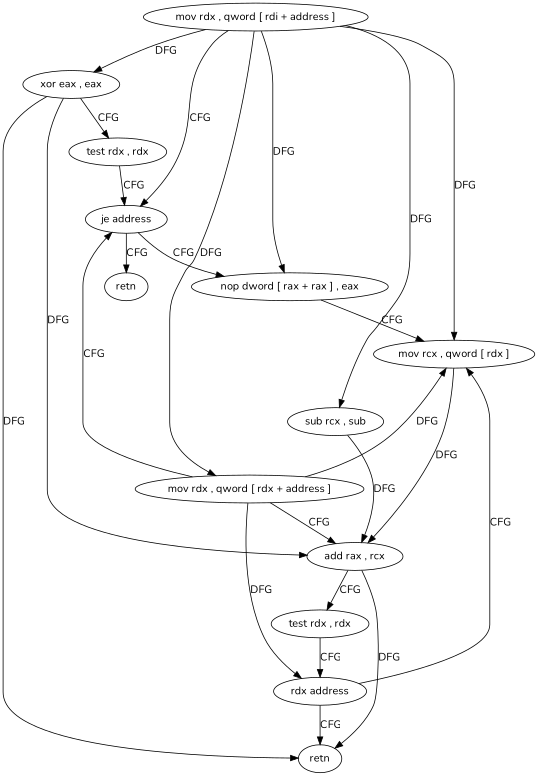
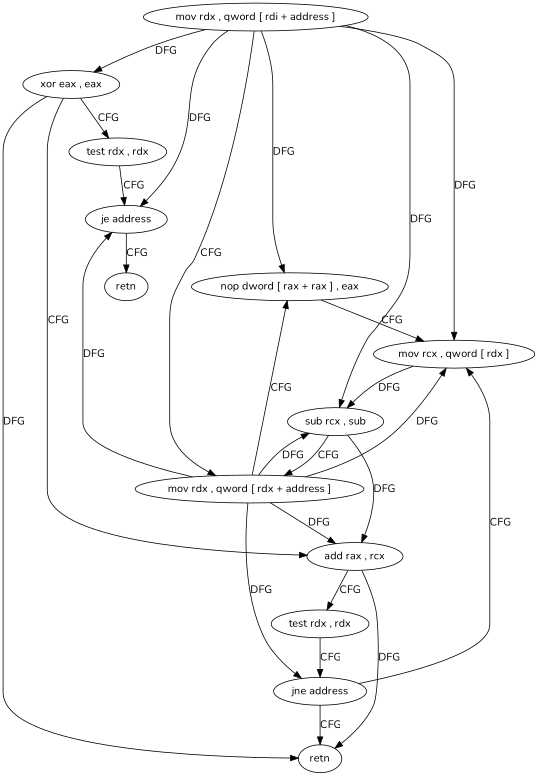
edge "mov rdx , qword [ rdi + address ]" -> "je address": label "CFG" -> "DFG"
edge "mov rdx , qword [ rdi + address ]" -> "mov rdx , qword [ rdx + address ]": label "DFG" -> "CFG"
edge "je address" -> "nop dword [ rax + rax ] , eax": now "mov rdx , qword [ rdx + address ]" -> "nop dword [ rax + rax ] , eax"
edge "xor eax , eax" -> "add rax , rcx": label "DFG" -> "CFG"
edge "mov rdx , qword [ rdx + address ]" -> "je address": label "CFG" -> "DFG"
edge "mov rdx , qword [ rdx + address ]" -> "sub rcx , sub": added, label "DFG"
edge "sub rcx , sub" -> "mov rdx , qword [ rdx + address ]": added, label "CFG"
edge "mov rcx , qword [ rdx ]" -> "add rax , rcx": now "mov rcx , qword [ rdx ]" -> "sub rcx , sub"
edge "mov rdx , qword [ rdx + address ]" -> "add rax , rcx": label "CFG" -> "DFG"
node "rdx address": label "rdx address" -> "jne address"
